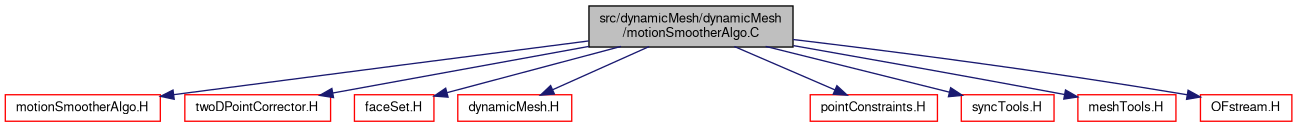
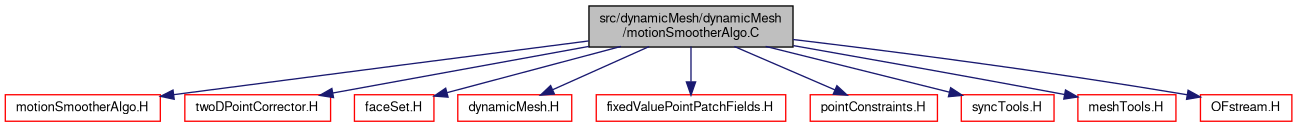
node "fixedValuePointPatchFields.H": added
